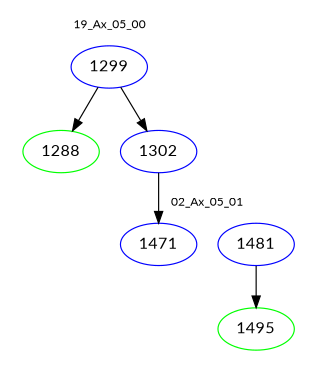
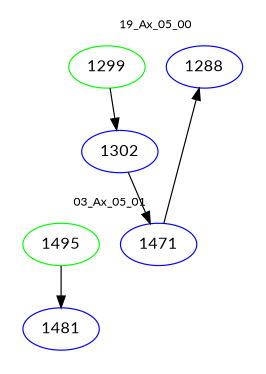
node "1299": color blue -> green
edge "1299" -> "1288": now "1471" -> "1288"
node "1288": color green -> blue
cluster "02_Ax_05_01": label "02_Ax_05_01" -> "03_Ax_05_01"
edge "1481" -> "1495": reversed
